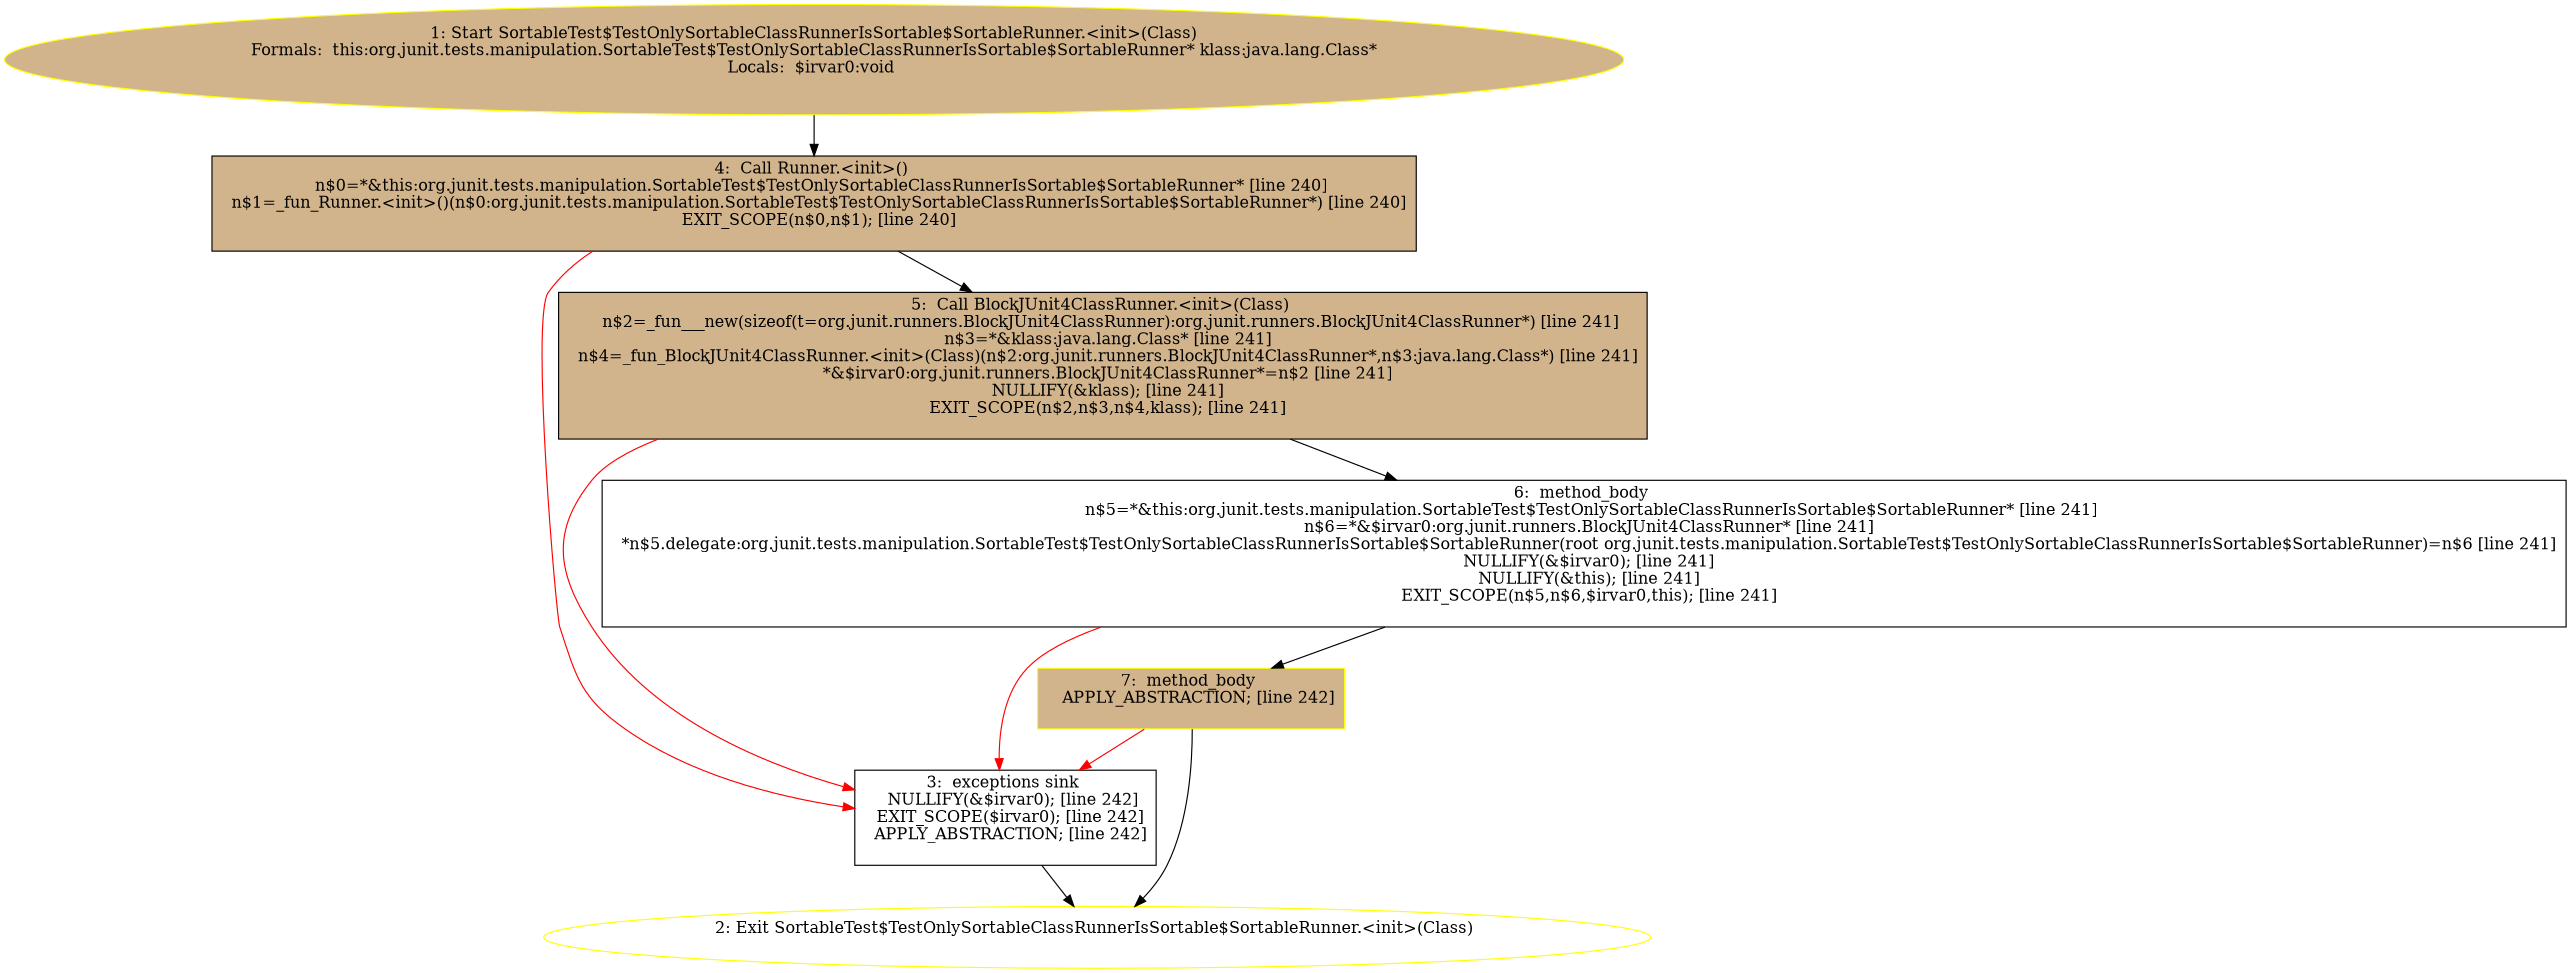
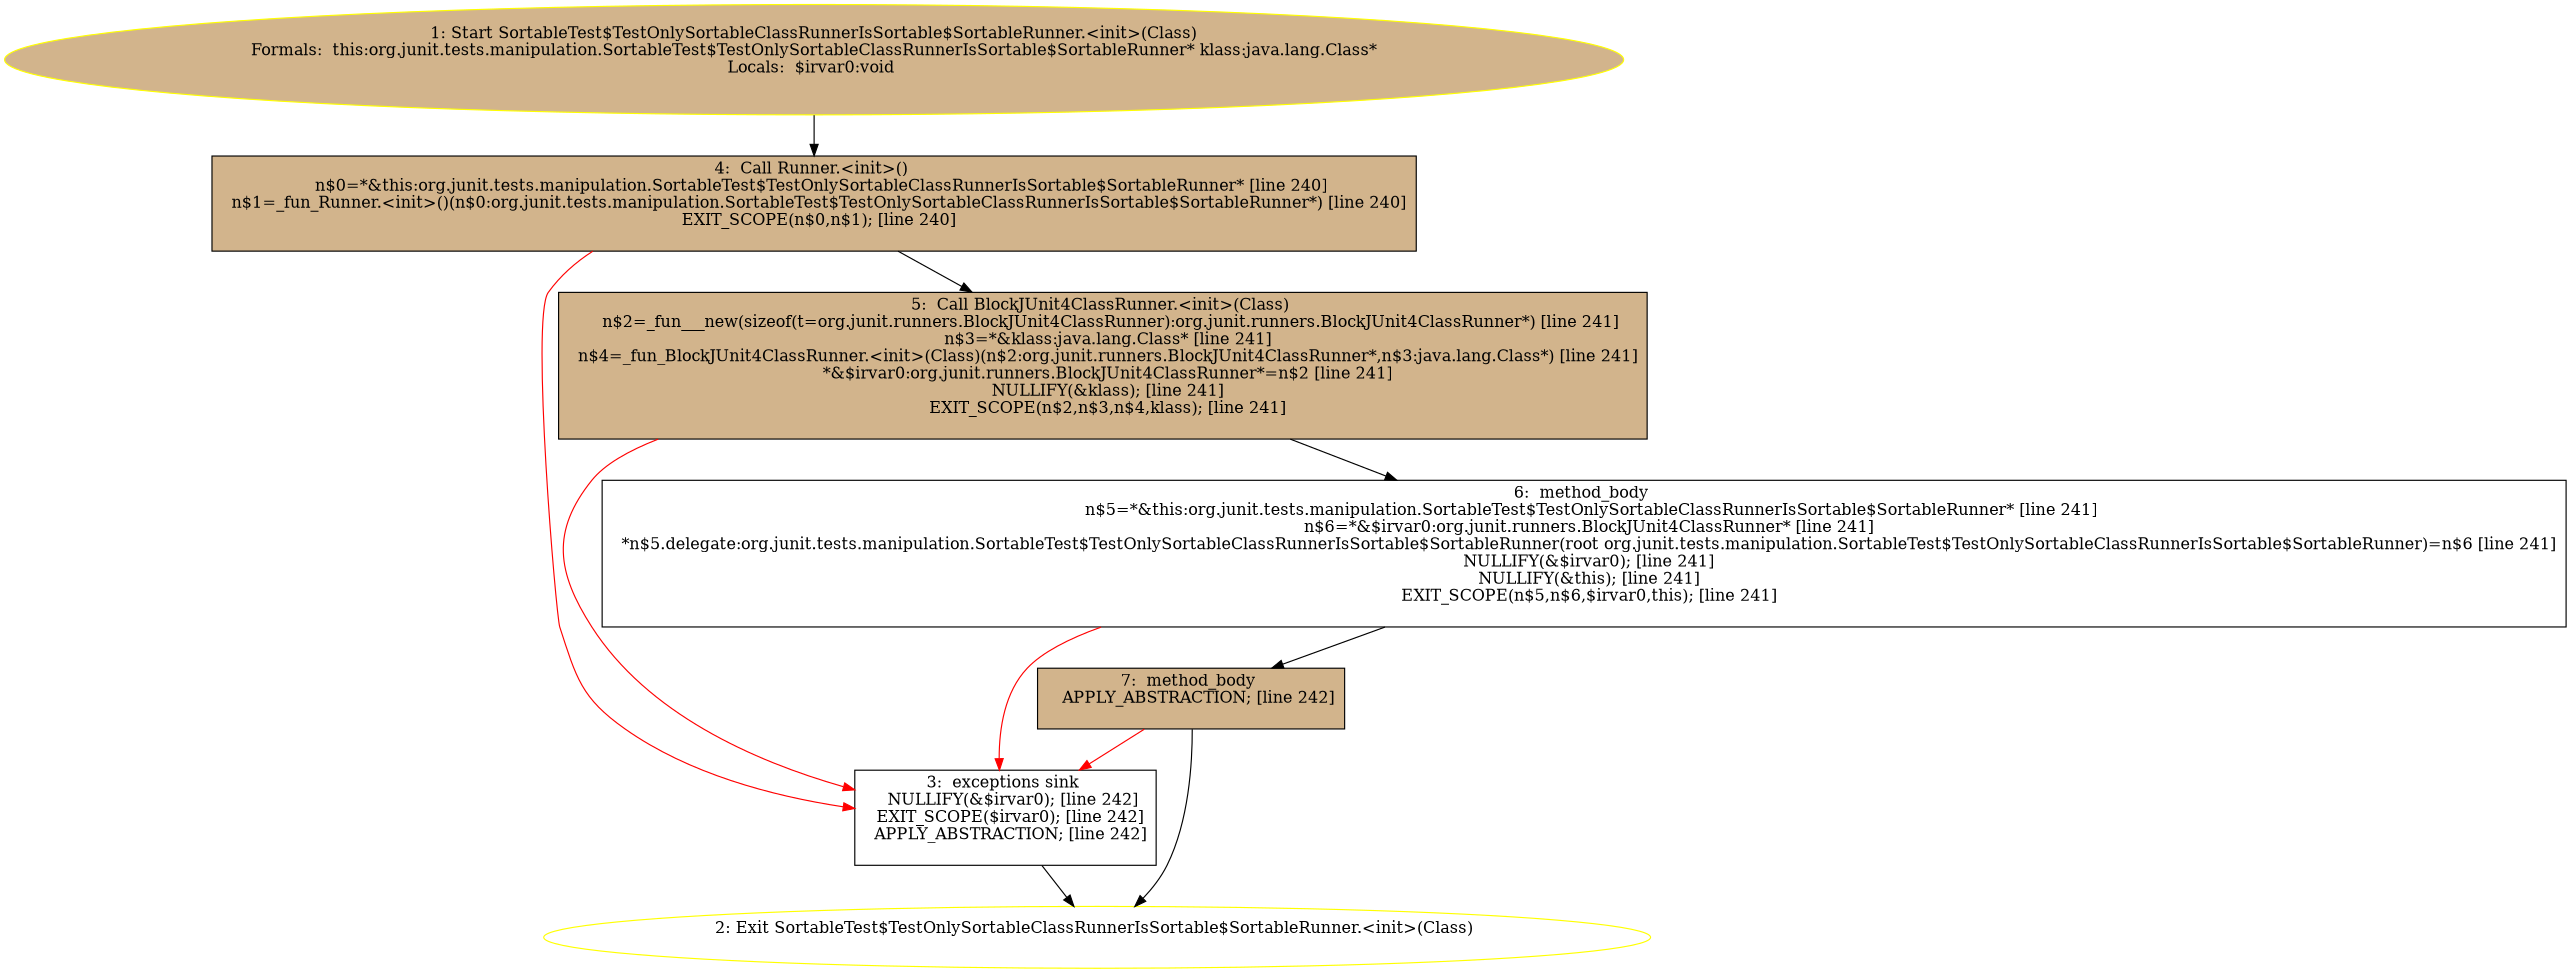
node "7:  method_body APPLY_ABSTRACTION; [line 242]": color yellow -> black
